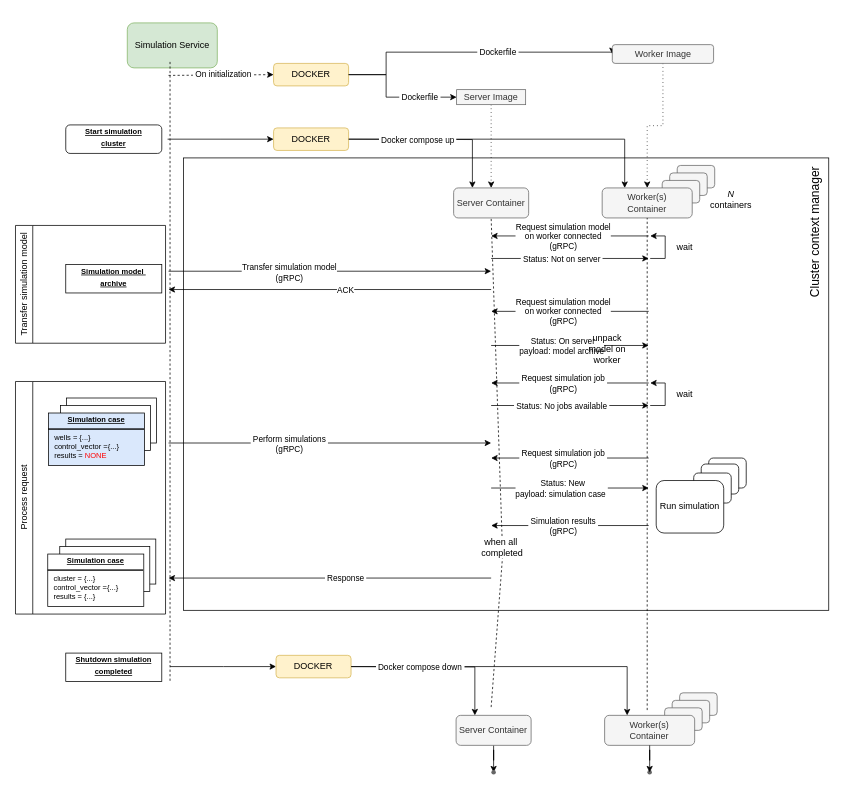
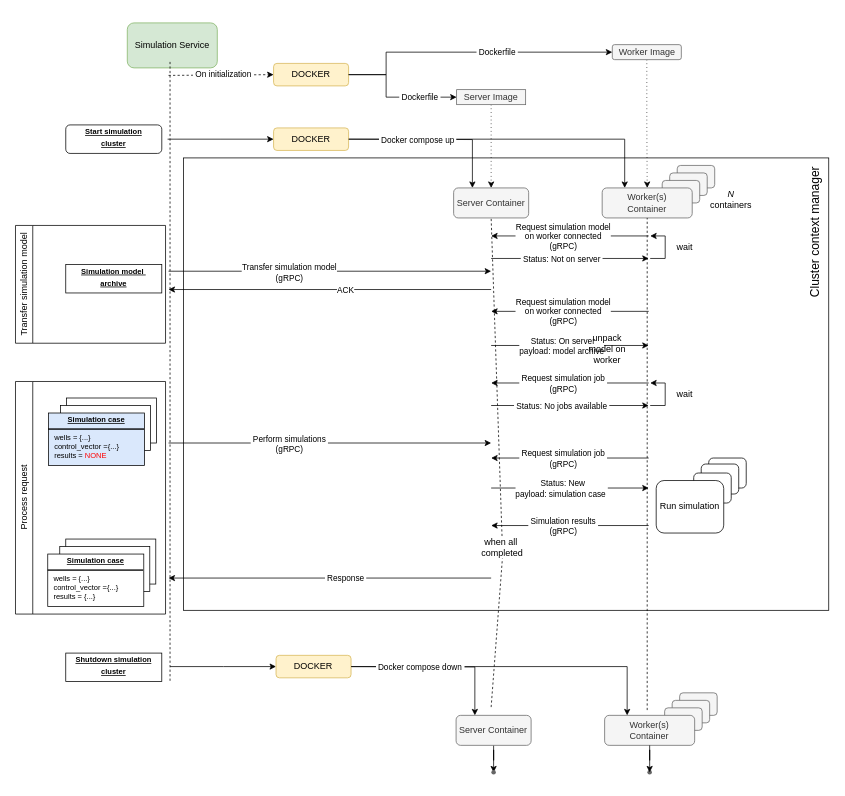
node "Worker Image": size 101x19 -> 69x15
node "Simulation case cluster = {...} control_vector ={...} results = {...}": label "Simulation case cluster = {...} control_vector ={...} results = {...}" -> "Simulation case wells = {...} control_vector ={...} results = {...}"
node "Shutdown simulation completed": label "Shutdown simulation completed" -> "Shutdown simulation cluster"
